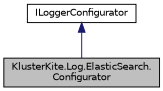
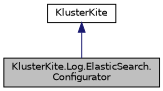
node "ILoggerConfigurator": label "ILoggerConfigurator" -> "KlusterKite"
